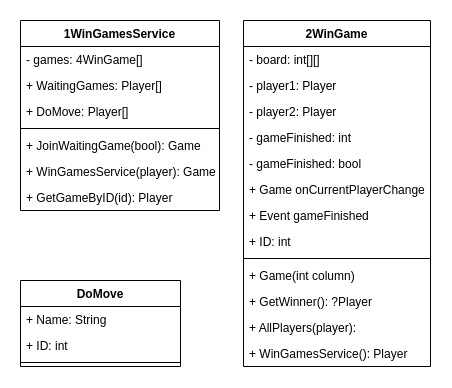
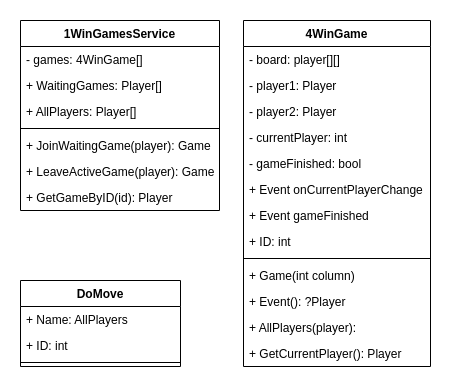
node "2WinGame": label "2WinGame" -> "4WinGame"
node "- board: int[][]": label "- board: int[][]" -> "- board: player[][]"
node "+ DoMove: Player[]": label "+ DoMove: Player[]" -> "+ AllPlayers: Player[]"
node "- gameFinished: int": label "- gameFinished: int" -> "- currentPlayer: int"
node "+ JoinWaitingGame(bool): Game": label "+ JoinWaitingGame(bool): Game" -> "+ JoinWaitingGame(player): Game"
node "+ WinGamesService(player): Game": label "+ WinGamesService(player): Game" -> "+ LeaveActiveGame(player): Game"
node "+ Game onCurrentPlayerChange": label "+ Game onCurrentPlayerChange" -> "+ Event onCurrentPlayerChange"
node "+ GetWinner(): ?Player": label "+ GetWinner(): ?Player" -> "+ Event(): ?Player"
node "+ Name: String": label "+ Name: String" -> "+ Name: AllPlayers"
node "+ WinGamesService(): Player": label "+ WinGamesService(): Player" -> "+ GetCurrentPlayer(): Player"
